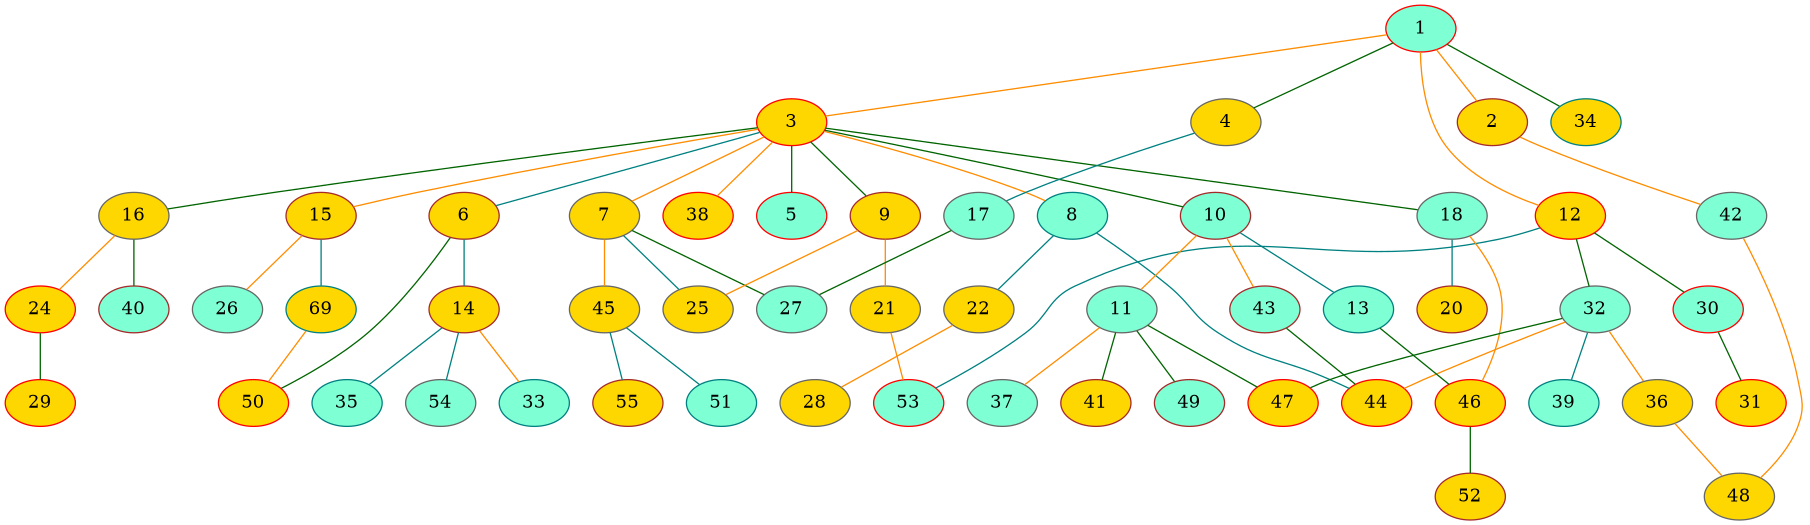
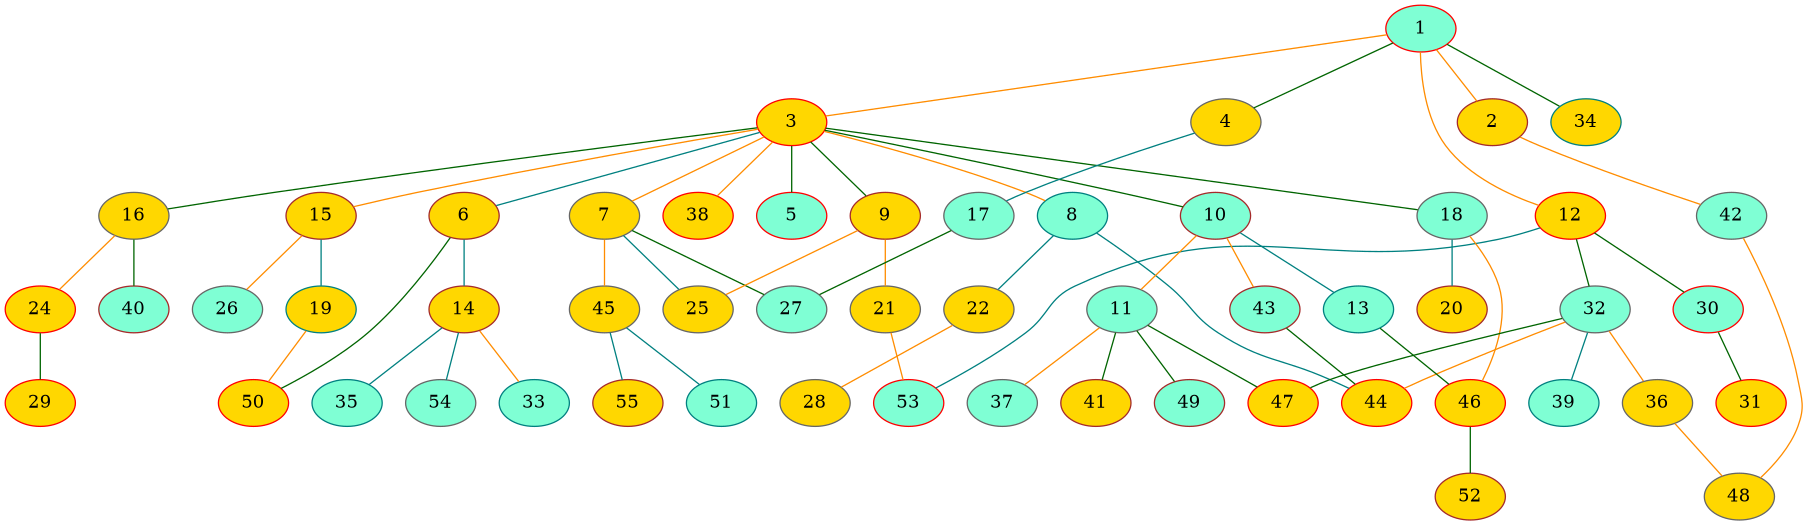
node "69": label "69" -> "19"
